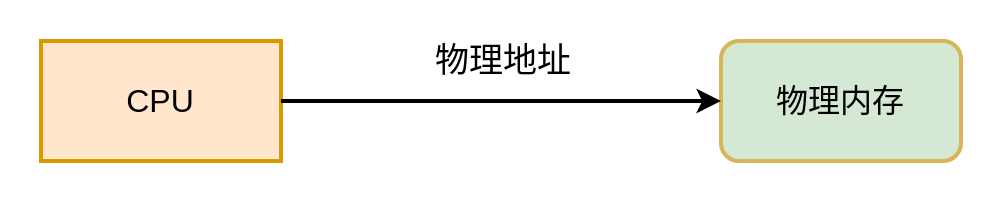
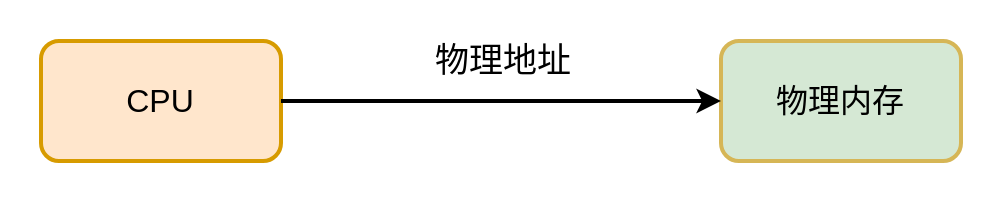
node "CPU": shape rectangle -> rounded rectangle
